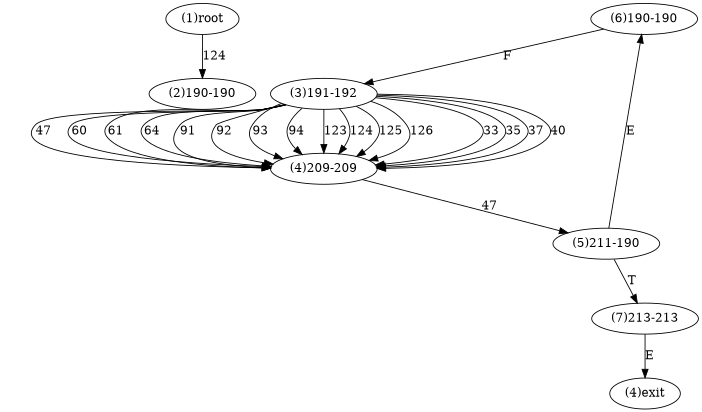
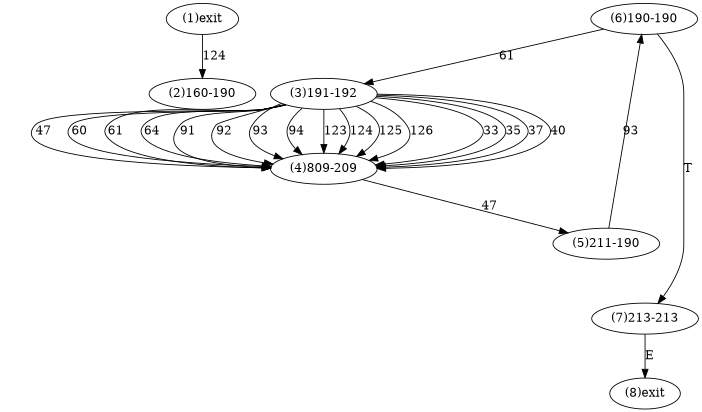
node "(1)root": label "(1)root" -> "(1)exit"
edge "(6)190-190" -> "(3)191-192": label "F" -> "61"
node "(2)190-190": label "(2)190-190" -> "(2)160-190"
edge "(5)211-190" -> "(6)190-190": label "E" -> "93"
node "(4)209-209": label "(4)209-209" -> "(4)809-209"
edge "(5)211-190" -> "(7)213-213": now "(6)190-190" -> "(7)213-213"
node "(4)exit": label "(4)exit" -> "(8)exit"
